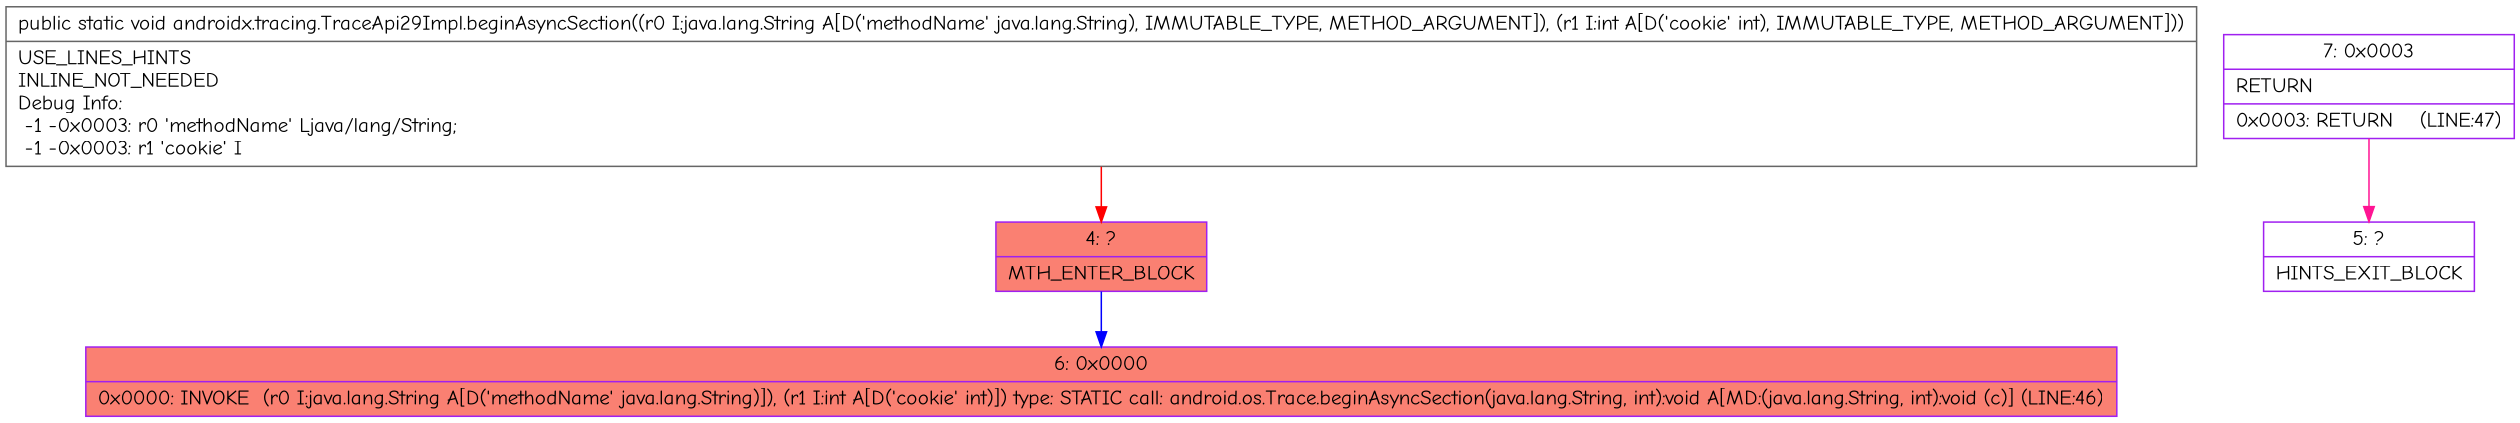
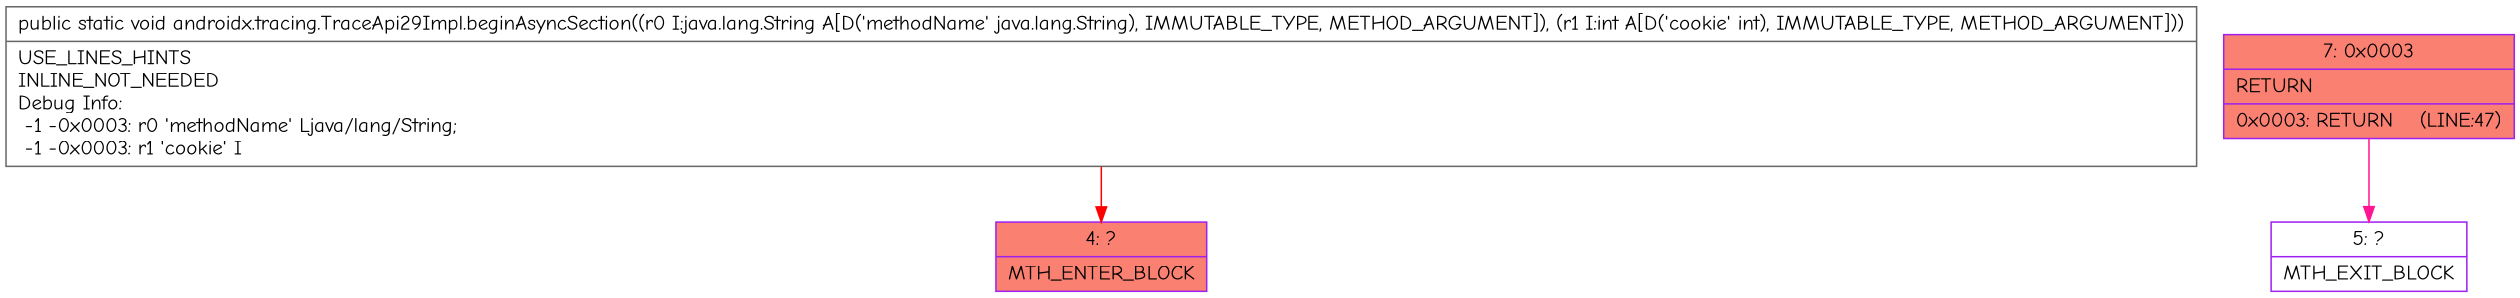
node "7: 0x0003": fillcolor white -> salmon
node "5: ?": text "HINTS_EXIT_BLOCK" -> "MTH_EXIT_BLOCK"
node "6: 0x0000": removed
